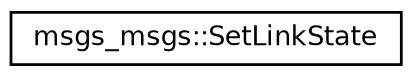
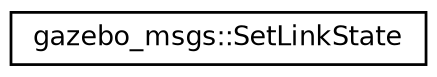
node "msgs_msgs::SetLinkState": label "msgs_msgs::SetLinkState" -> "gazebo_msgs::SetLinkState"
